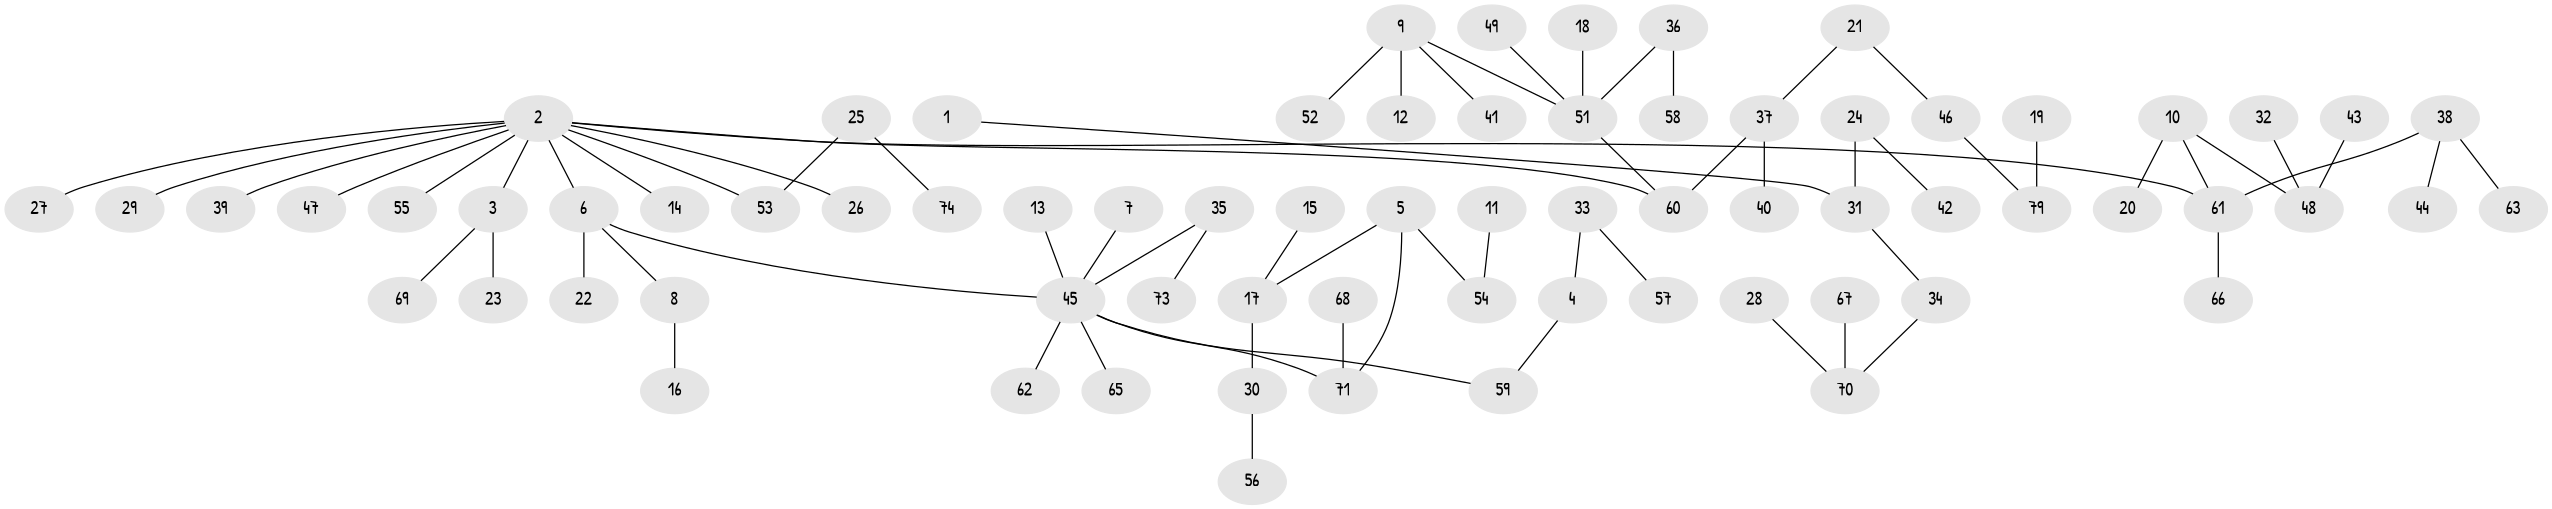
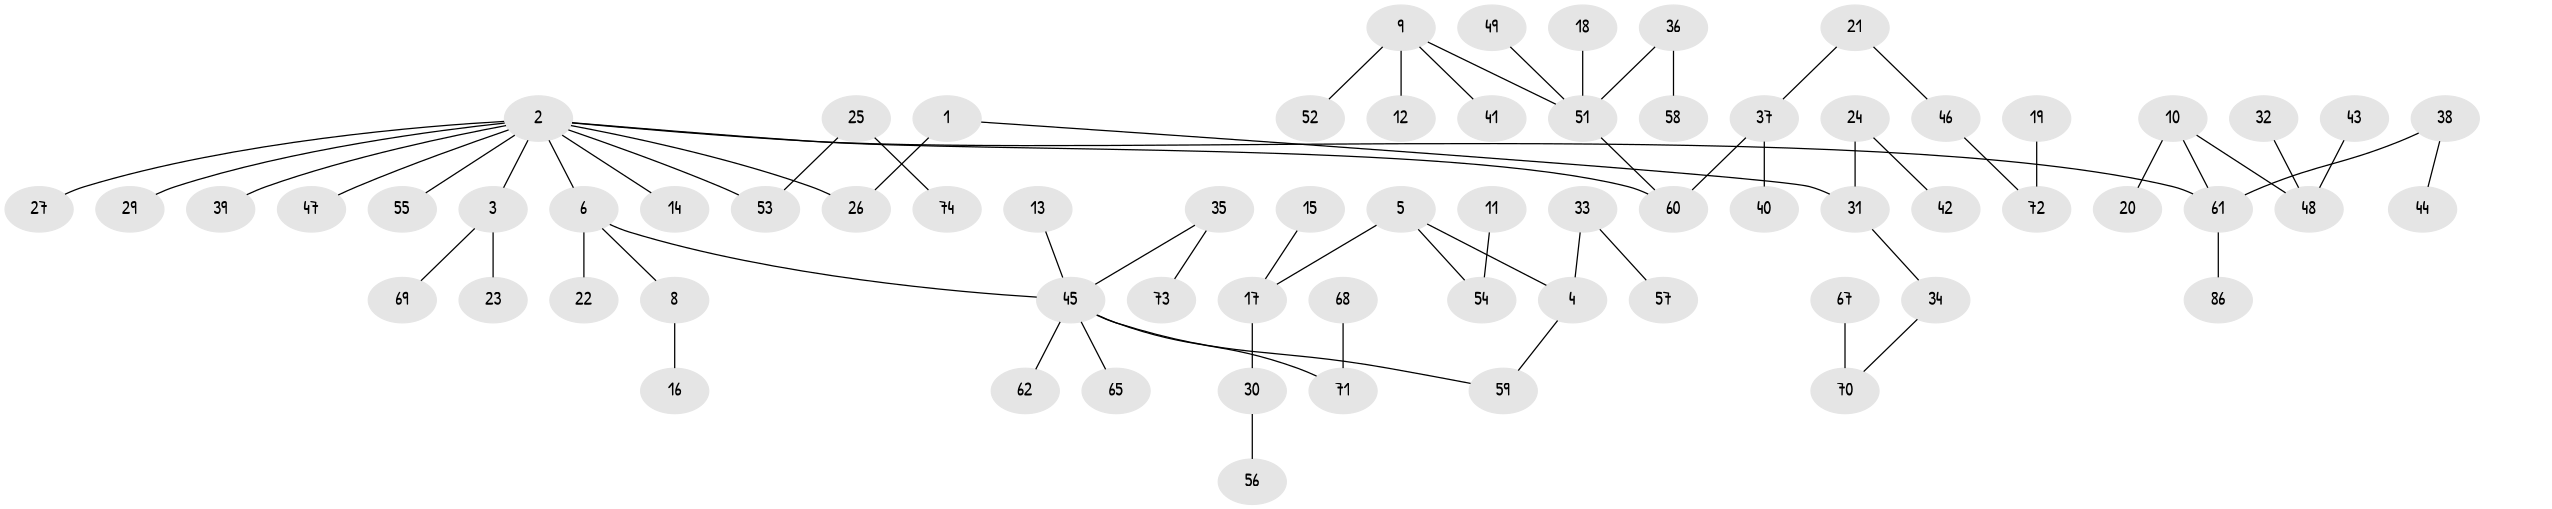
edge "1" -- "26": added
node "7": removed
node "79": label "79" -> "72"
node "63": removed
node "28": removed
node "66": label "66" -> "86"
edge "5" -- "71": now "5" -- "4"
